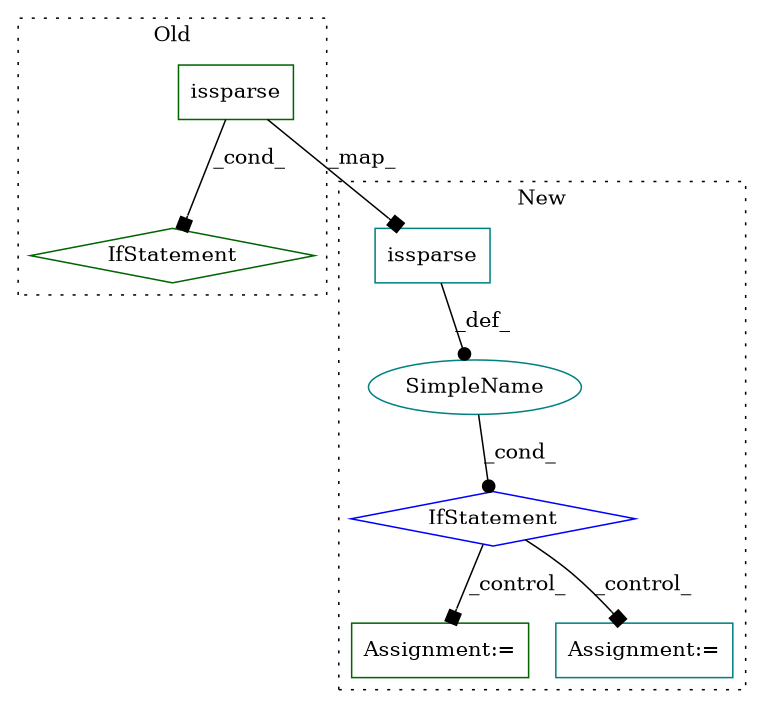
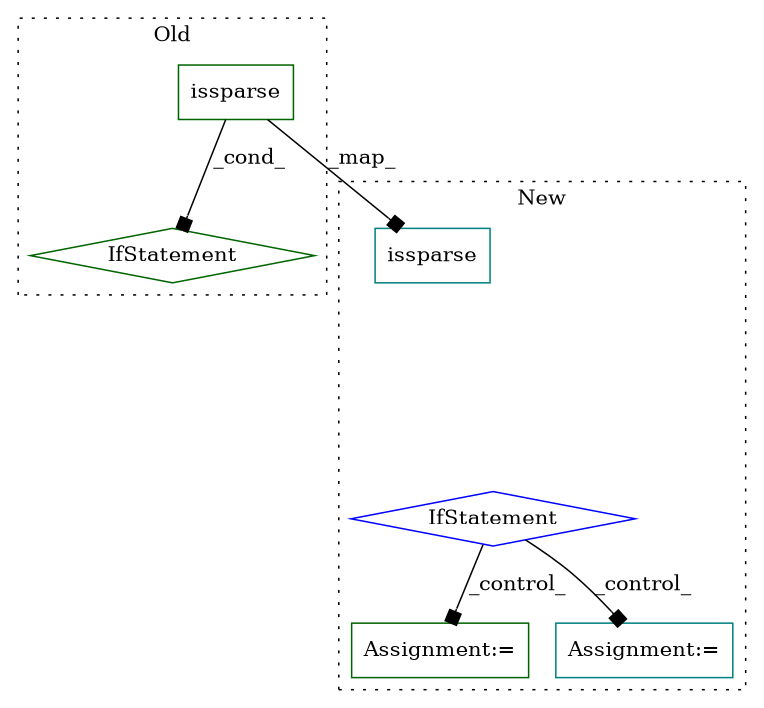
node "SimpleName": removed
